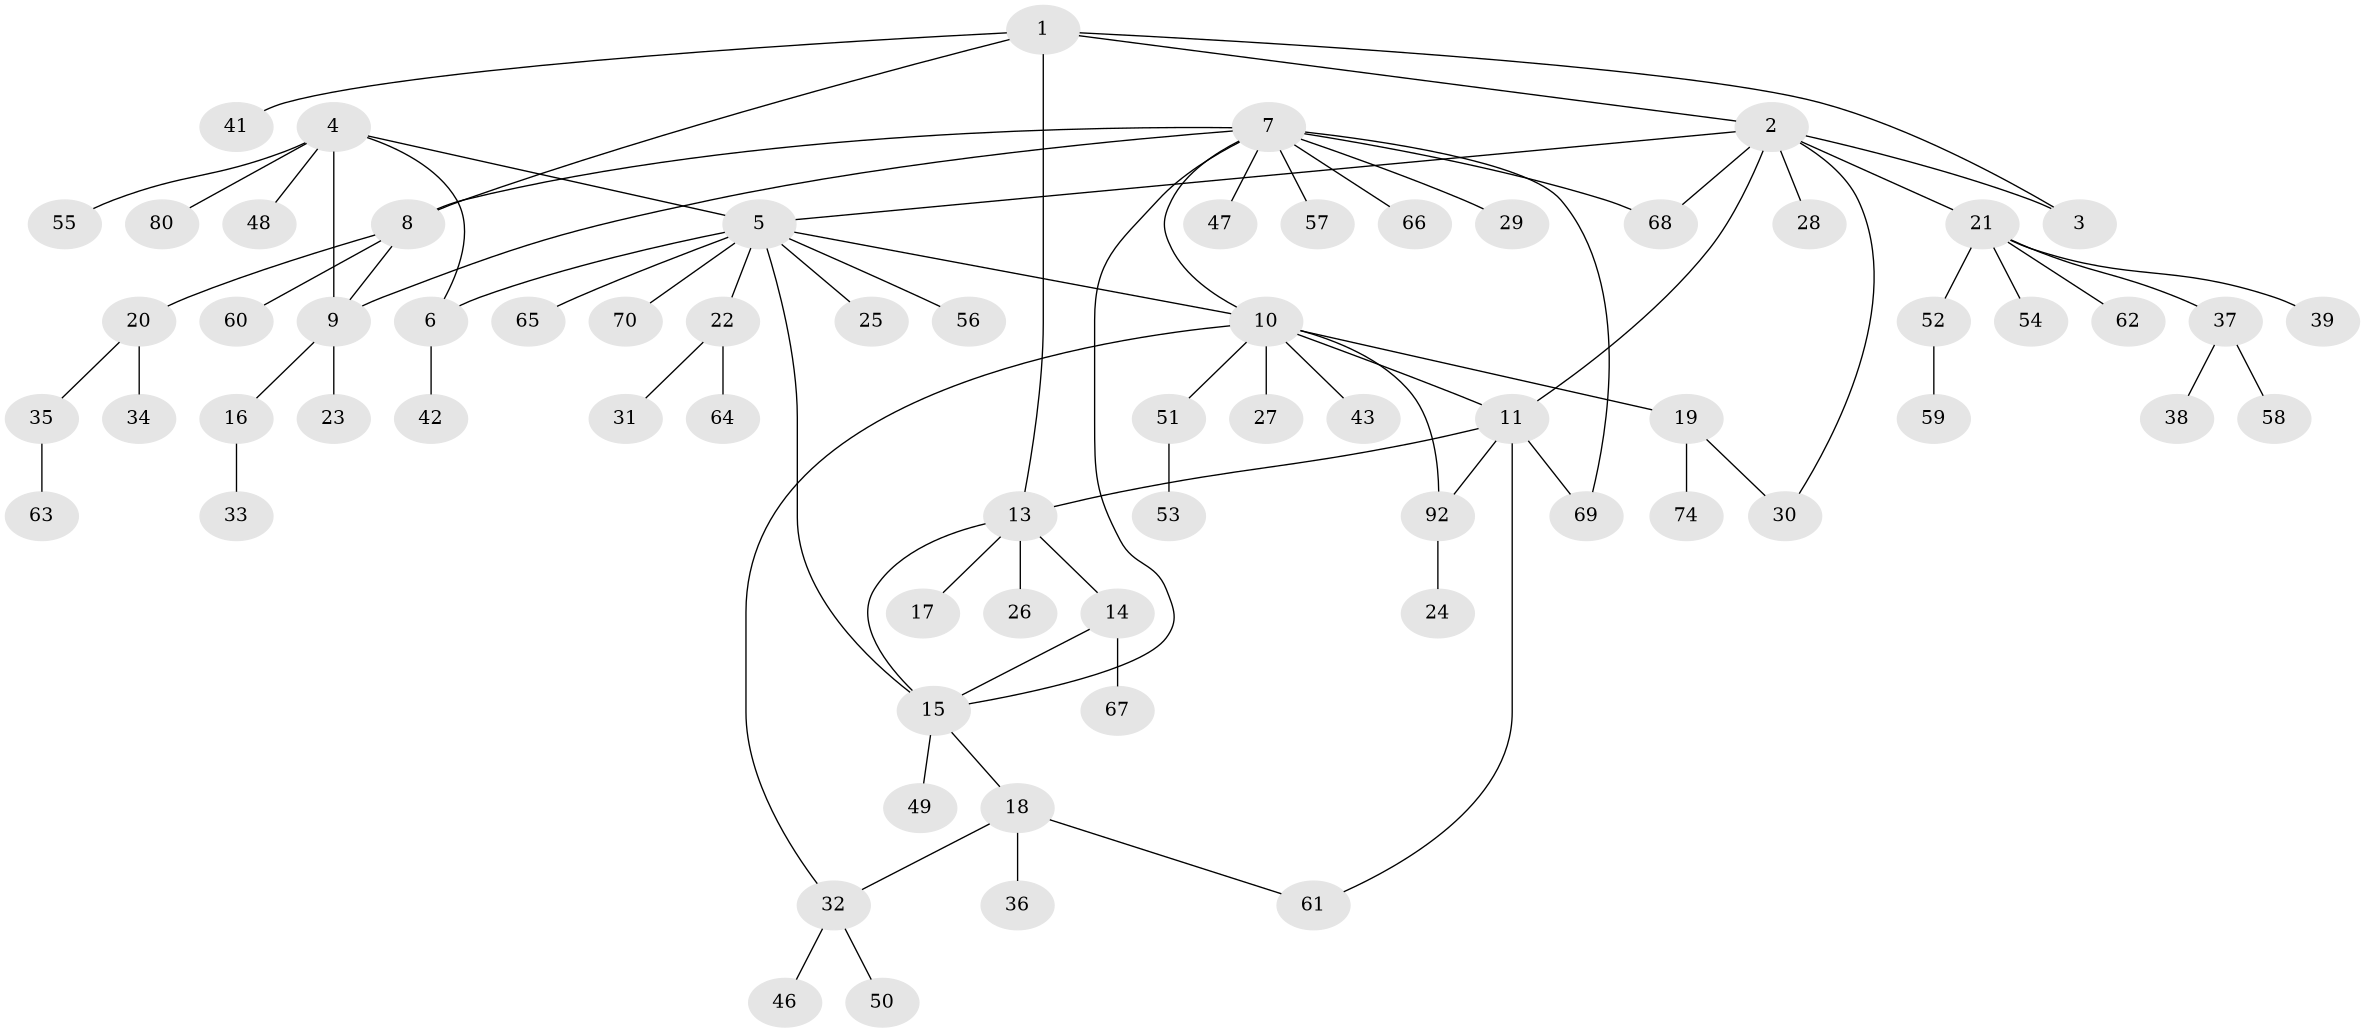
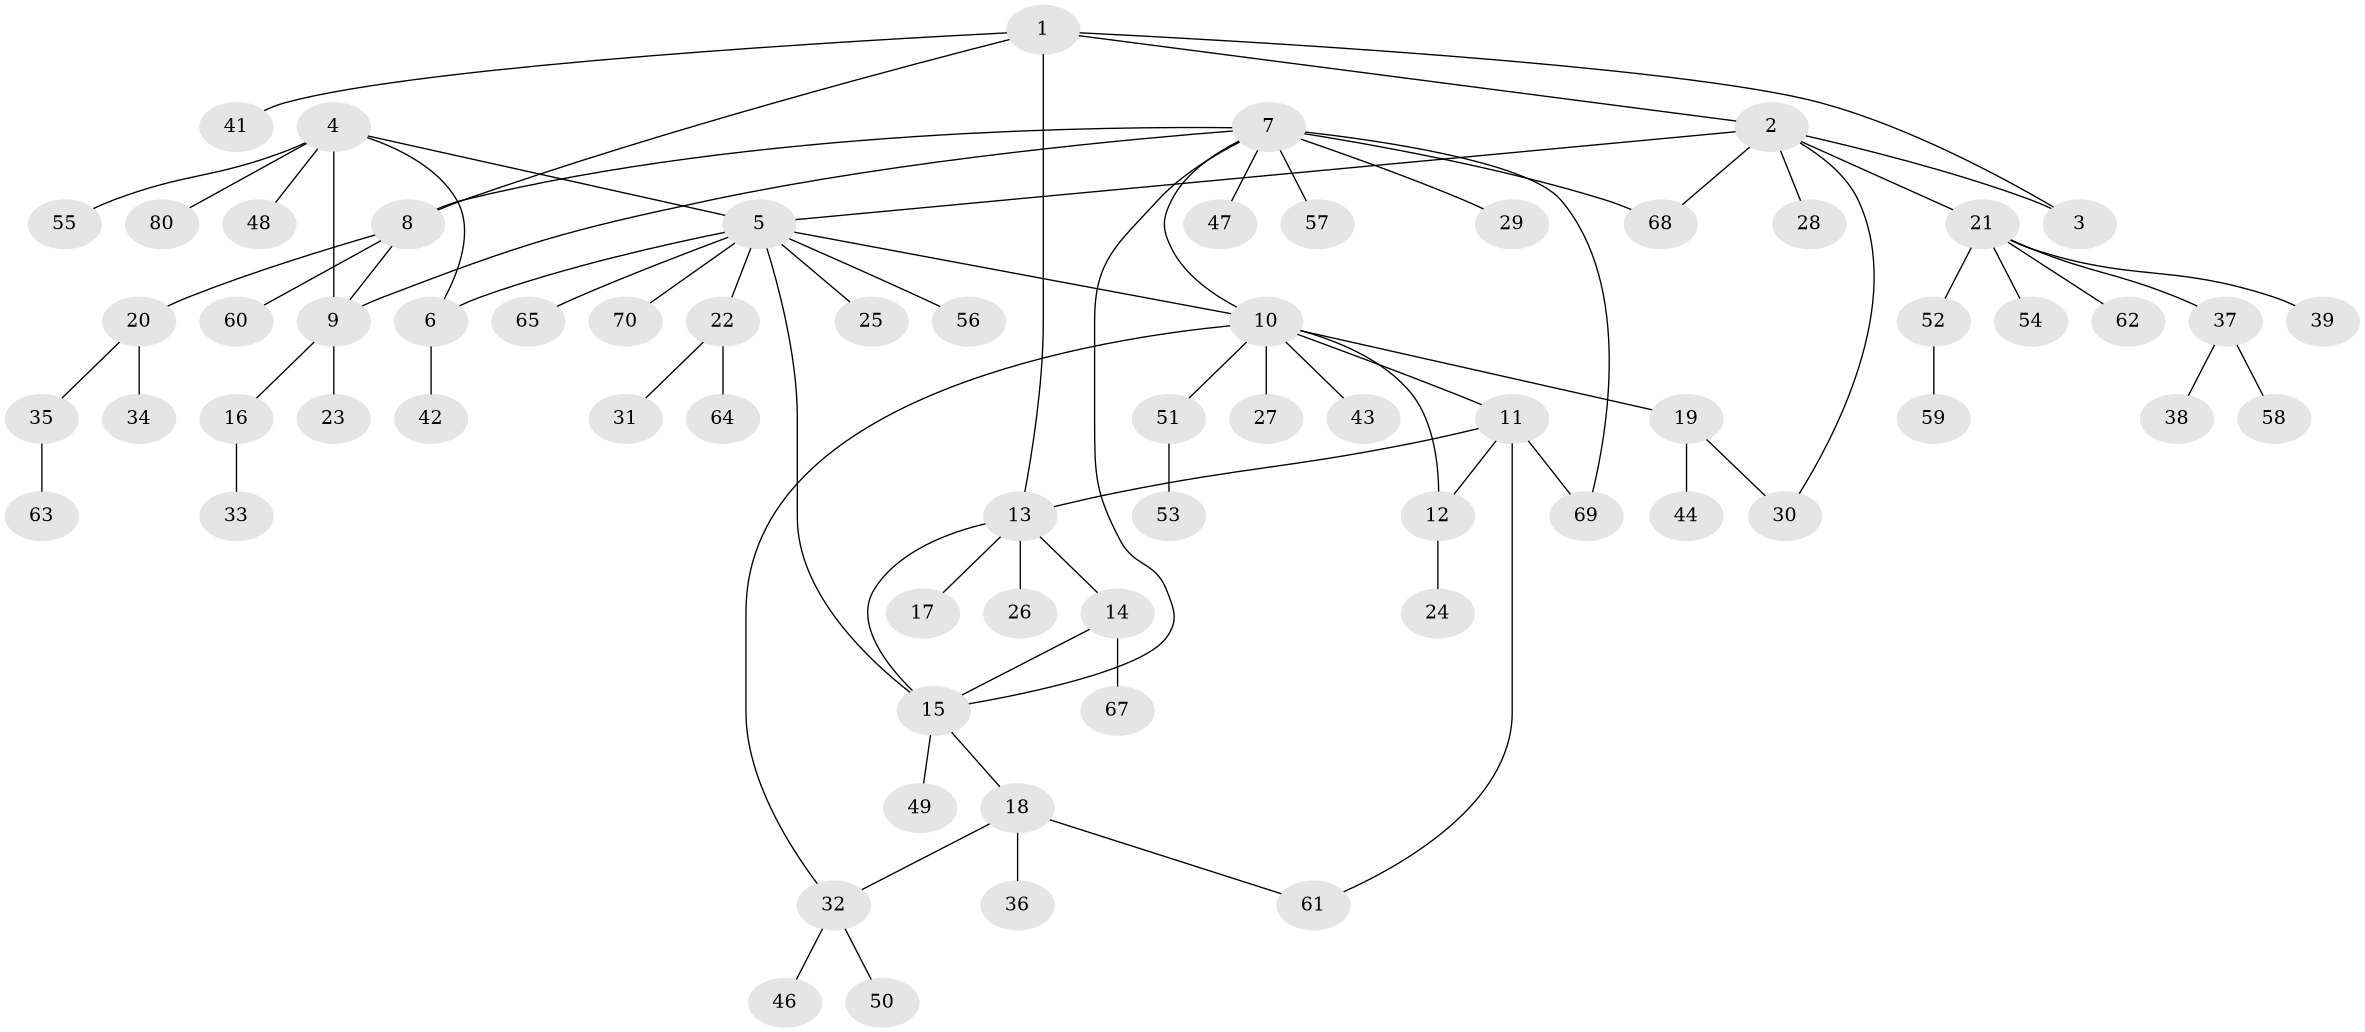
node "66": removed
edge "2" -- "11": removed
node "92": label "92" -> "12"
node "74": label "74" -> "44"
